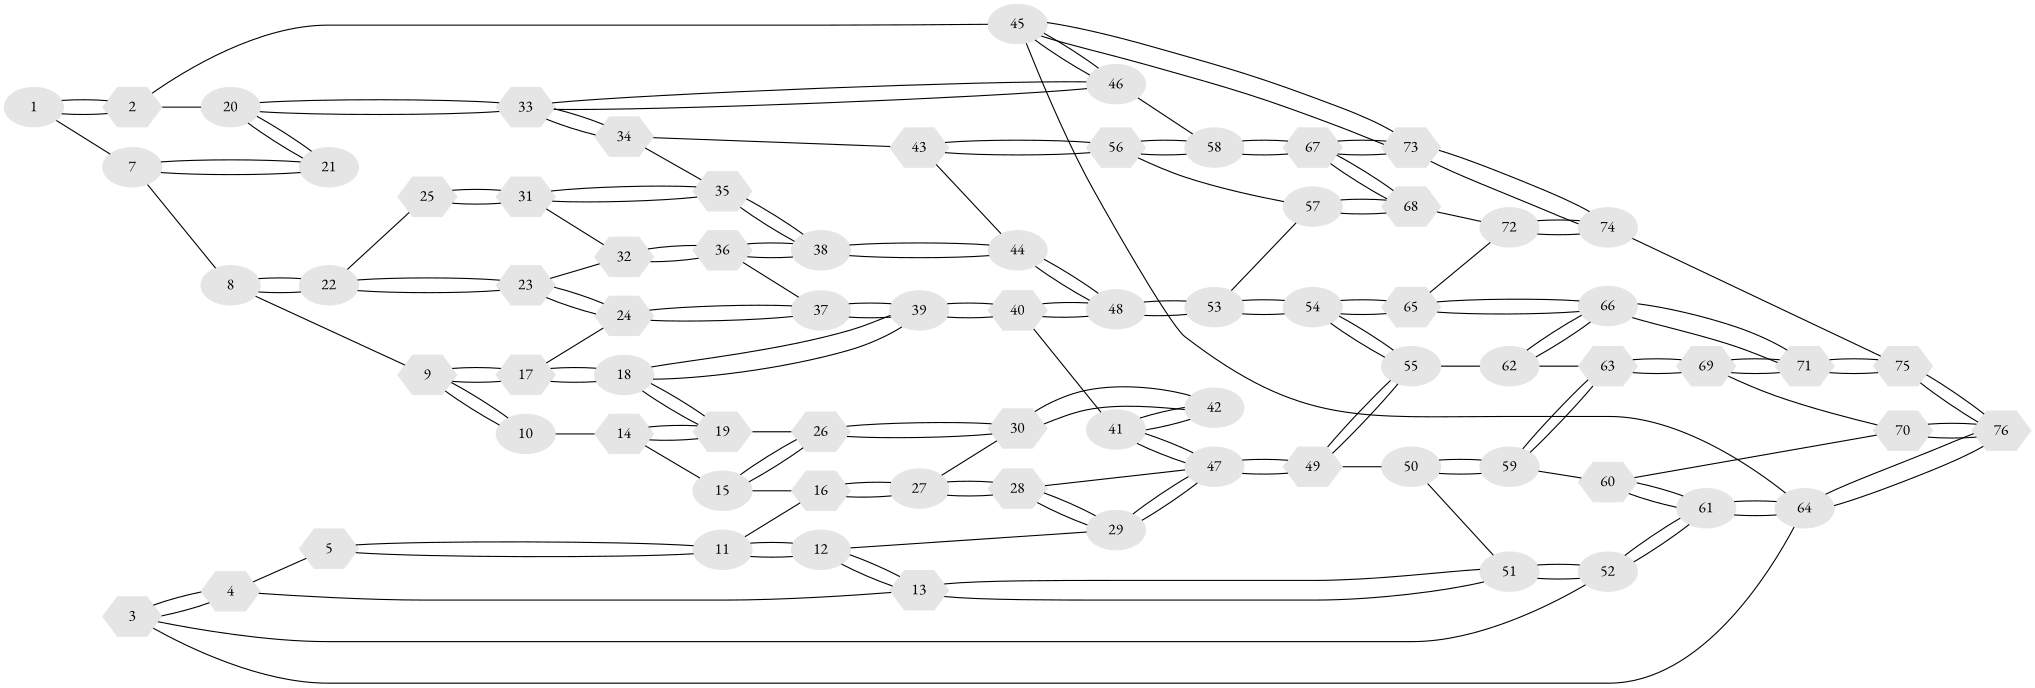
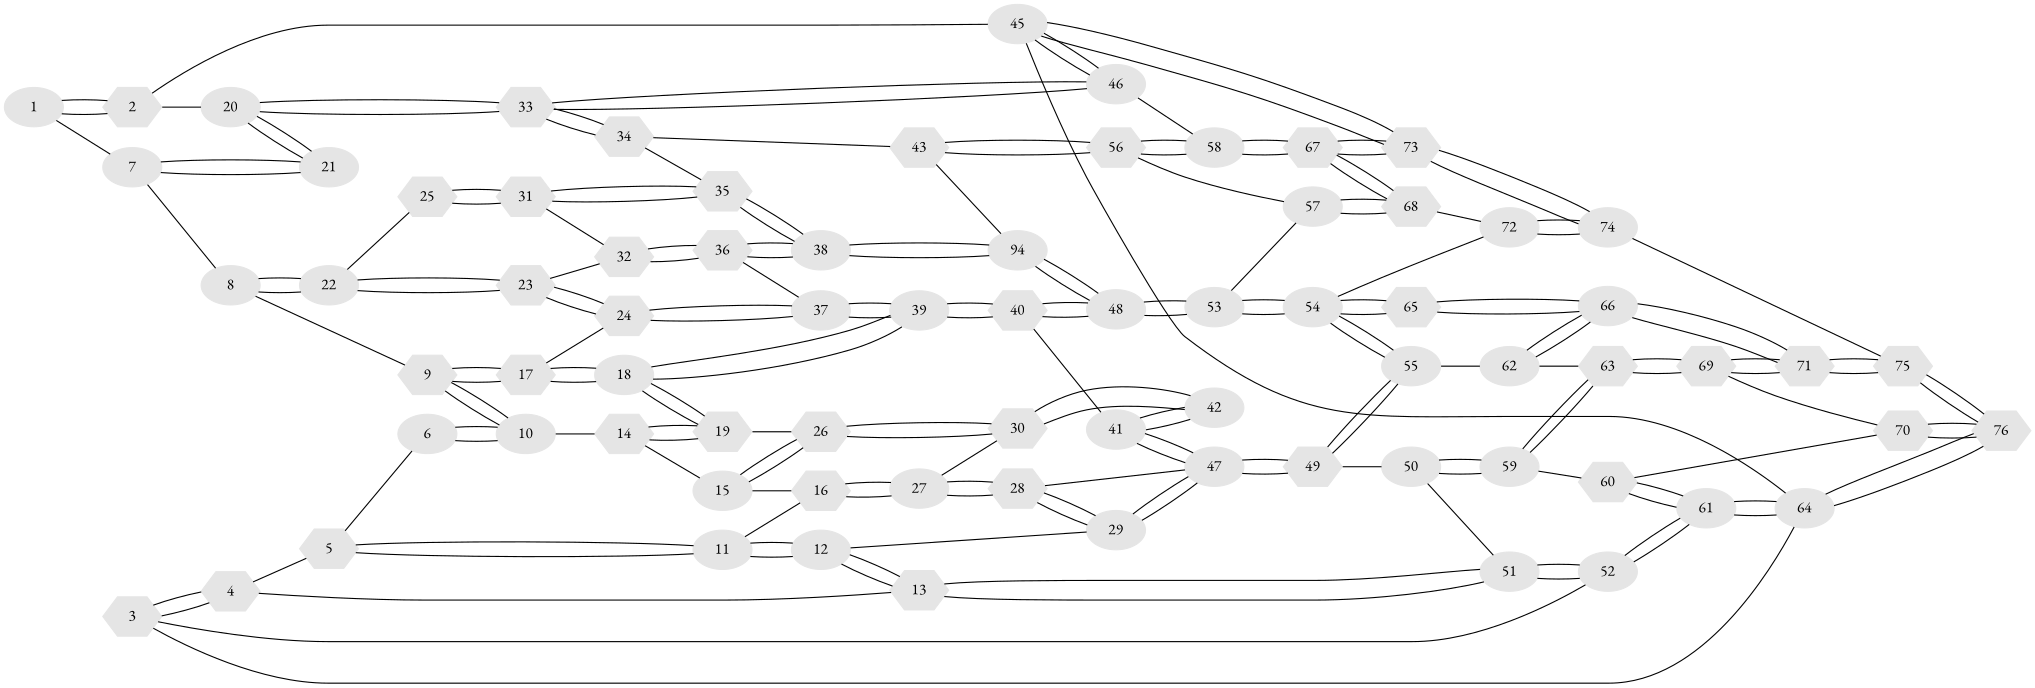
node "44": label "44" -> "94"
edge "72" -- "65": now "72" -- "54"
node "6": added
